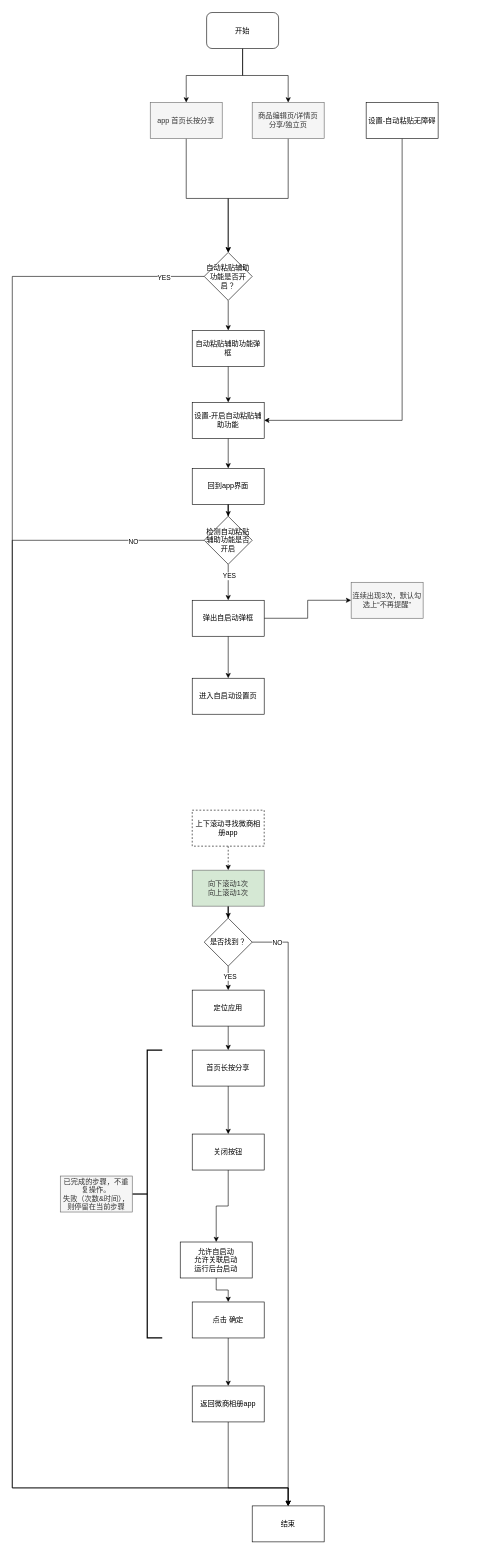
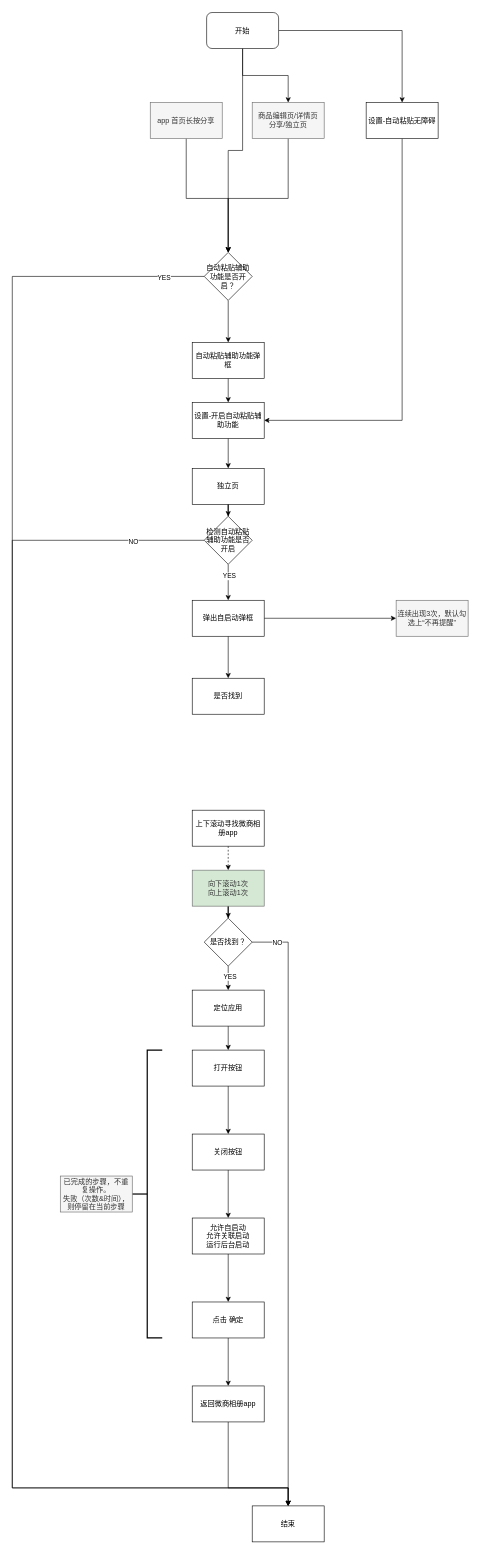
edge "开始" -> "设置-自动粘贴无障碍": added
edge "开始" -> "app 首页长按分享": now "开始" -> "自动粘贴辅助功能是否开启？"
node "自动粘贴辅助功能弹框": moved (228, 348) -> (228, 360)
node "回到app界面": label "回到app界面" -> "独立页"
node "连续出现3次，默认勾选上“不再提醒”": moved (387, 600) -> (432, 618)
node "进入自启动设置页": label "进入自启动设置页" -> "是否找到"
node "上下滚动寻找微商相册app": style dashed -> solid
node "首页长按分享": label "首页长按分享" -> "打开按钮"
node "允许自启动 允许关联启动 运行后台启动": moved (216, 1260) -> (228, 1236)
